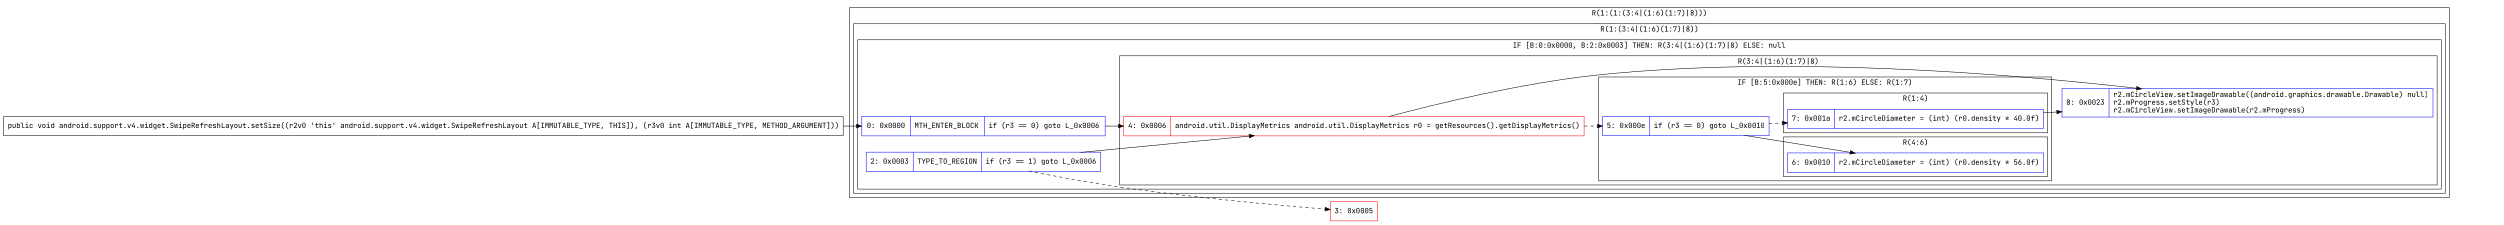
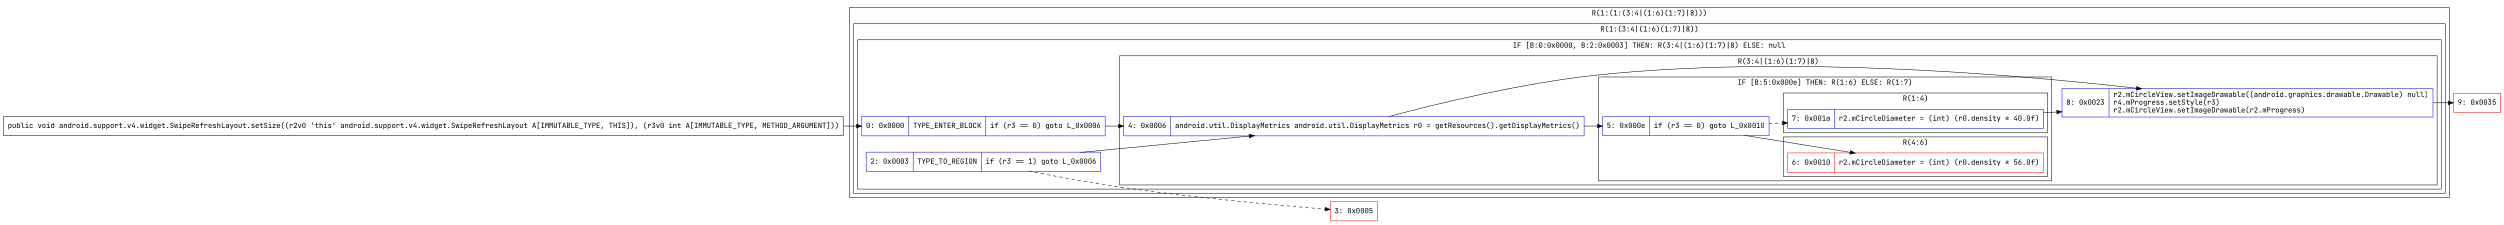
node "8: 0x0023": text "r2.mProgress.setStyle(r3)" -> "r4.mProgress.setStyle(r3)"
node "9: 0x0035": added
node "0: 0x0000": text "MTH_ENTER_BLOCK" -> "TYPE_ENTER_BLOCK"
node "4: 0x0006": color red -> blue
edge "4: 0x0006" -> "5: 0x000e": style dashed -> solid
node "6: 0x0010": color blue -> red
